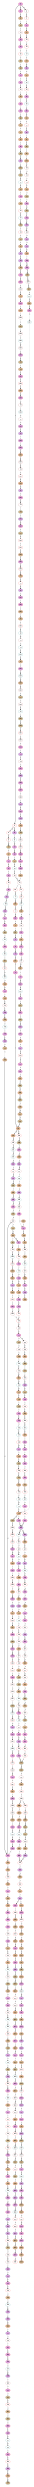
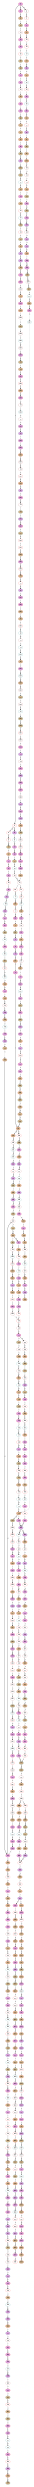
edge "S168" -> "S180": now "S168" -> "S174"
